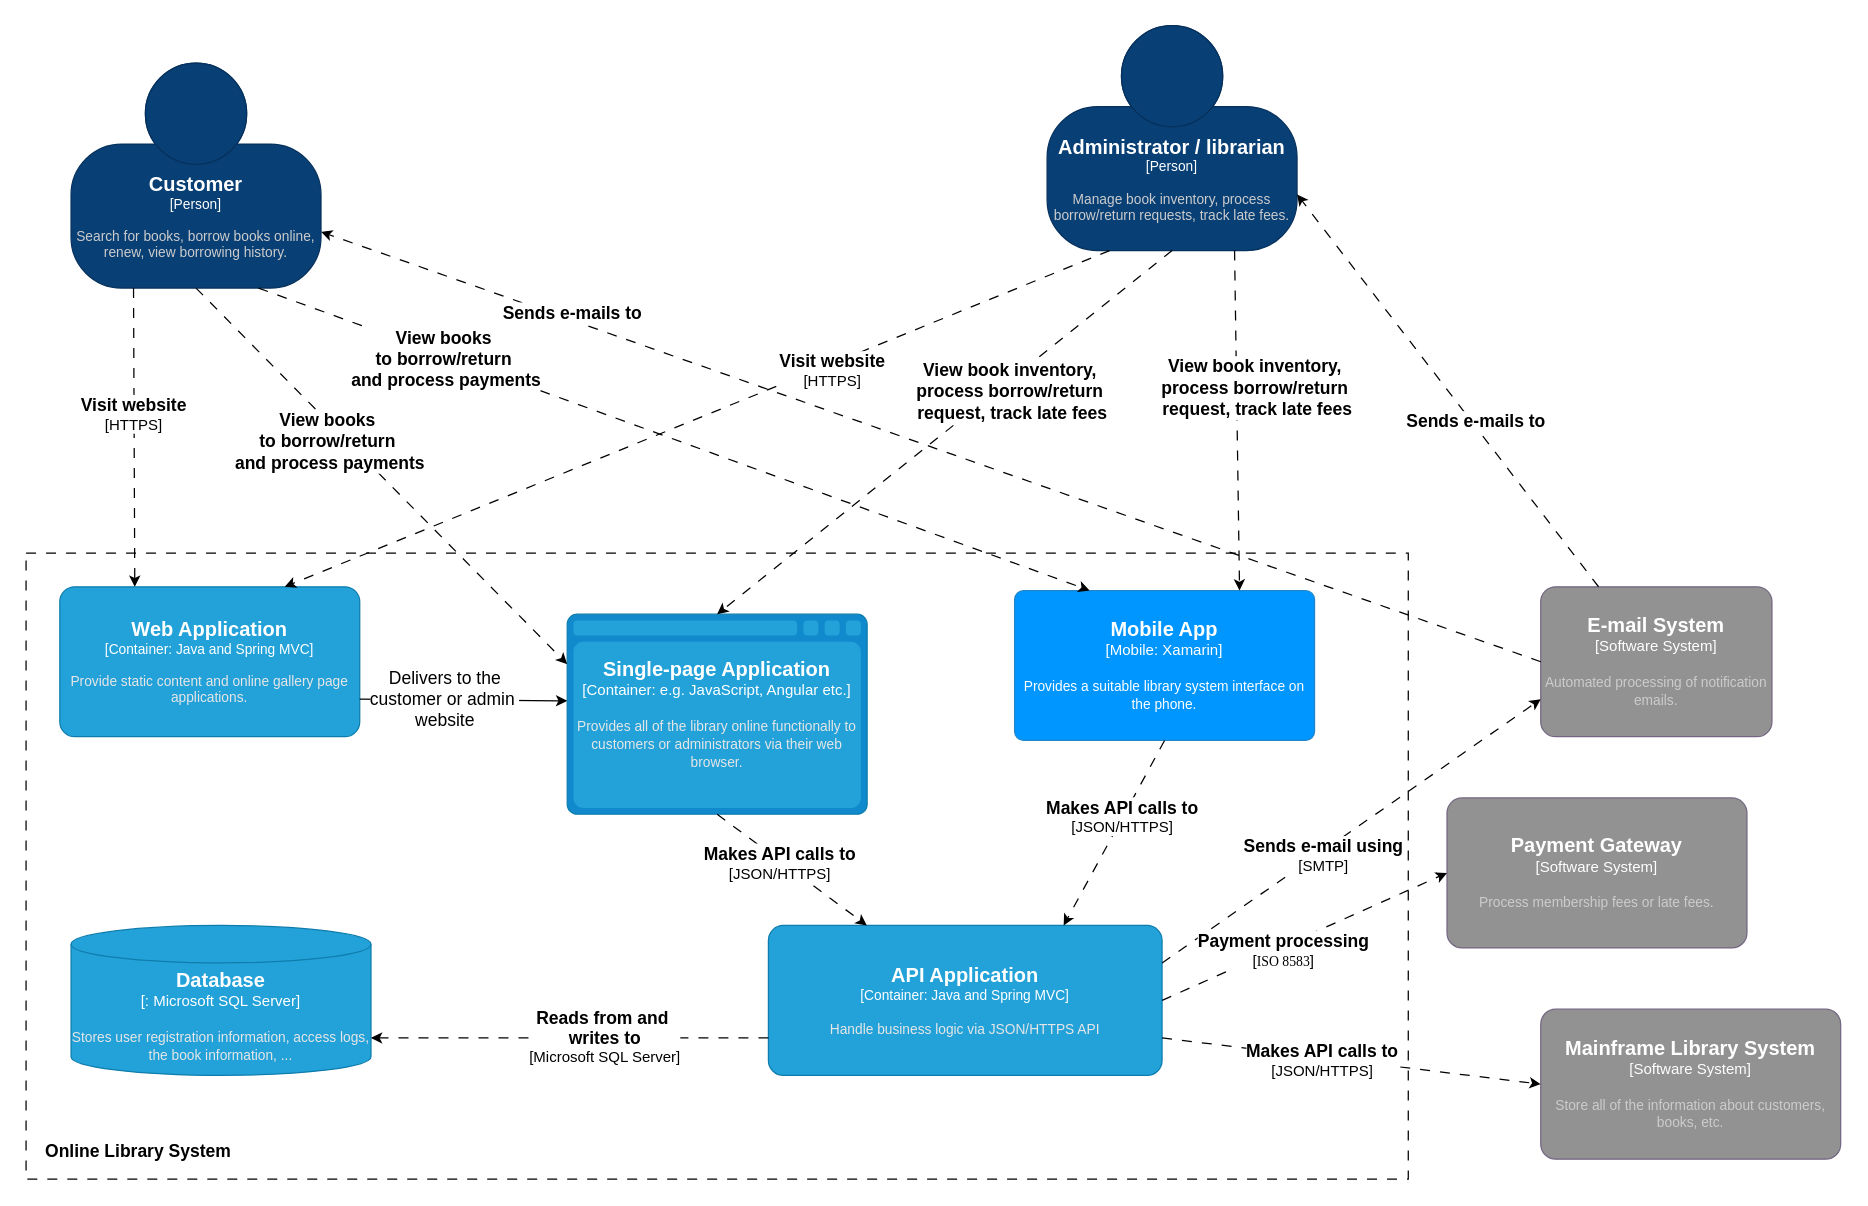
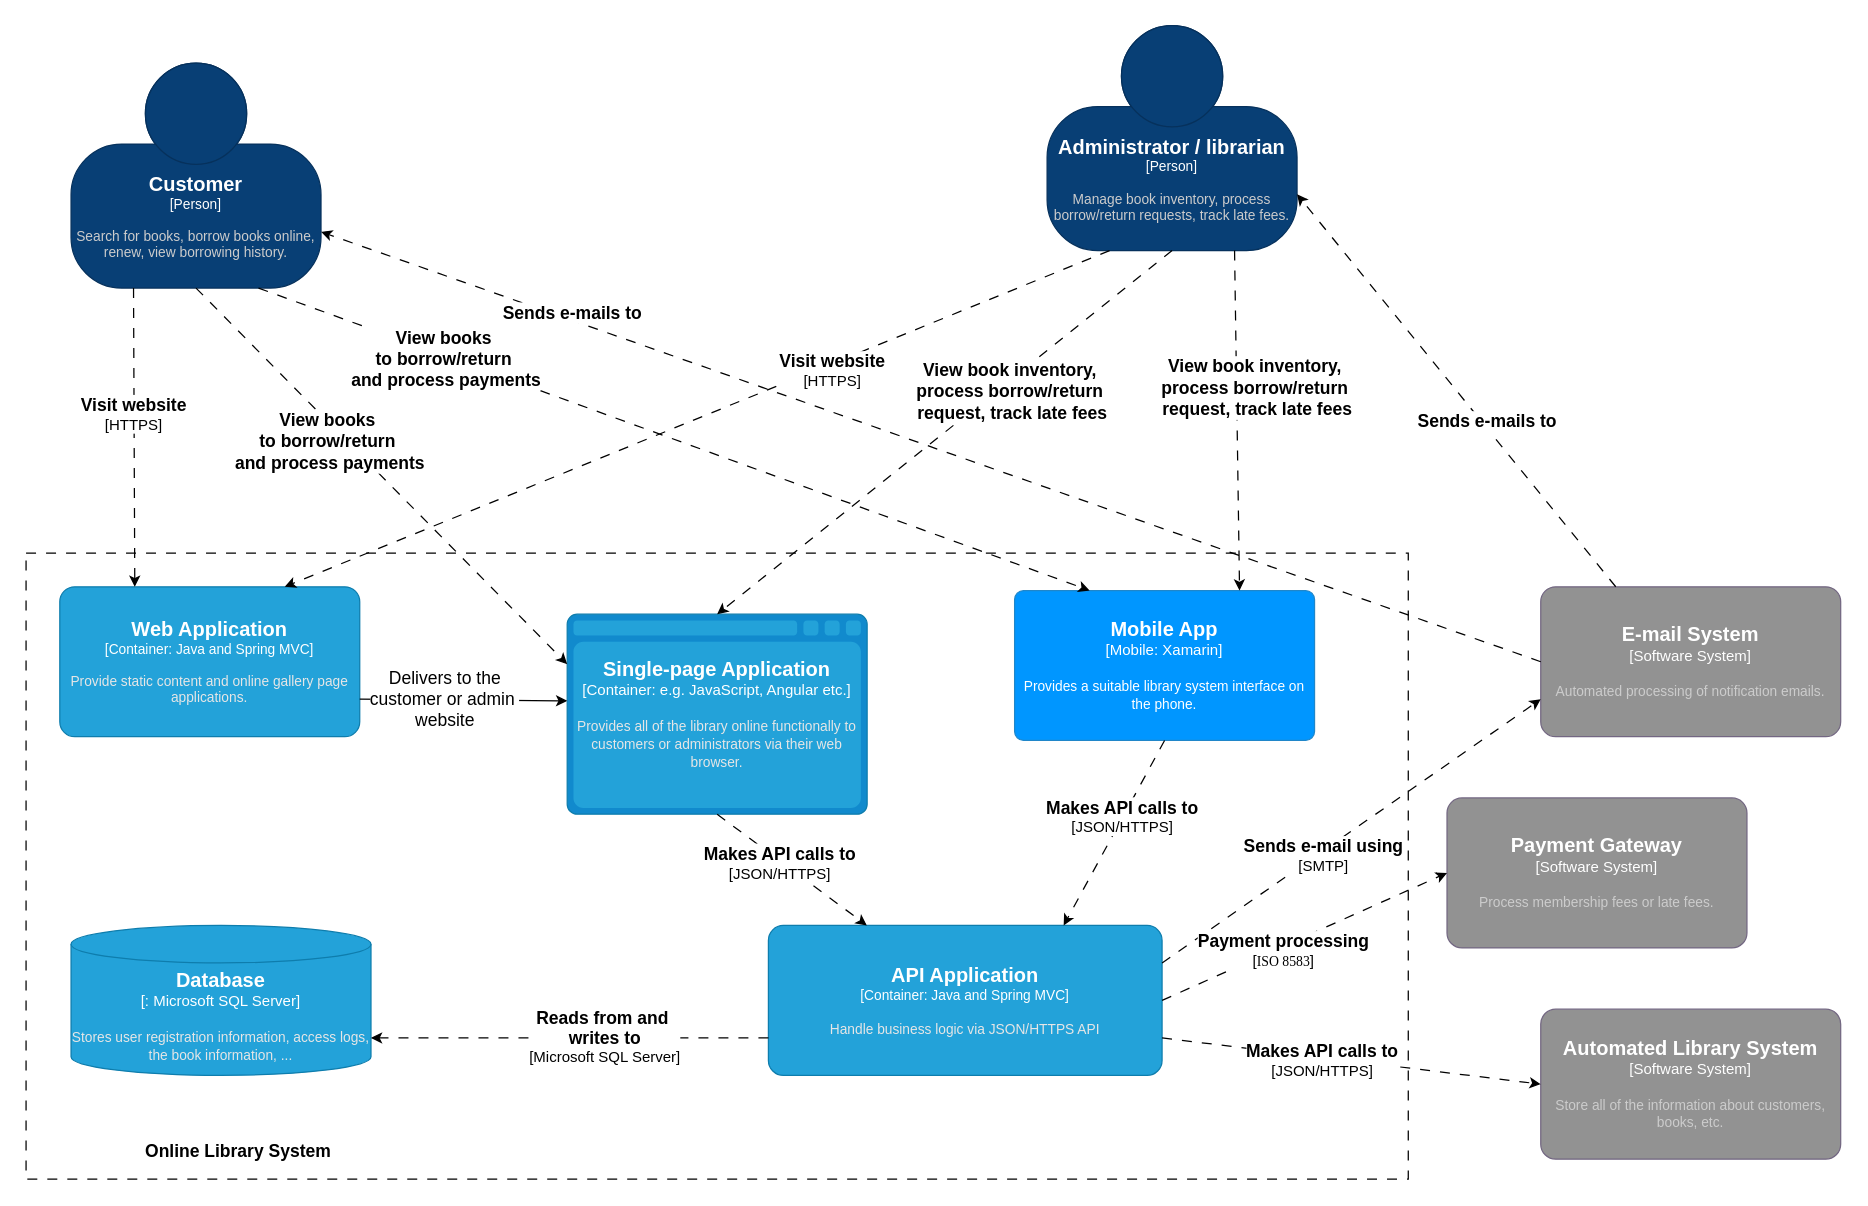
node "E-mail System [Software System] Automated processing of notification emails.": size 231x150 -> 300x150
node "Mainframe Library System [Software System] Store all of the information about customers, books, etc.": label "Mainframe Library System [Software System] Store all of the information about customers, books, etc." -> "Automated Library System [Software System] Store all of the information about customers, books, etc."
node "Online Library System": moved (138, 1152) -> (238, 1152)
